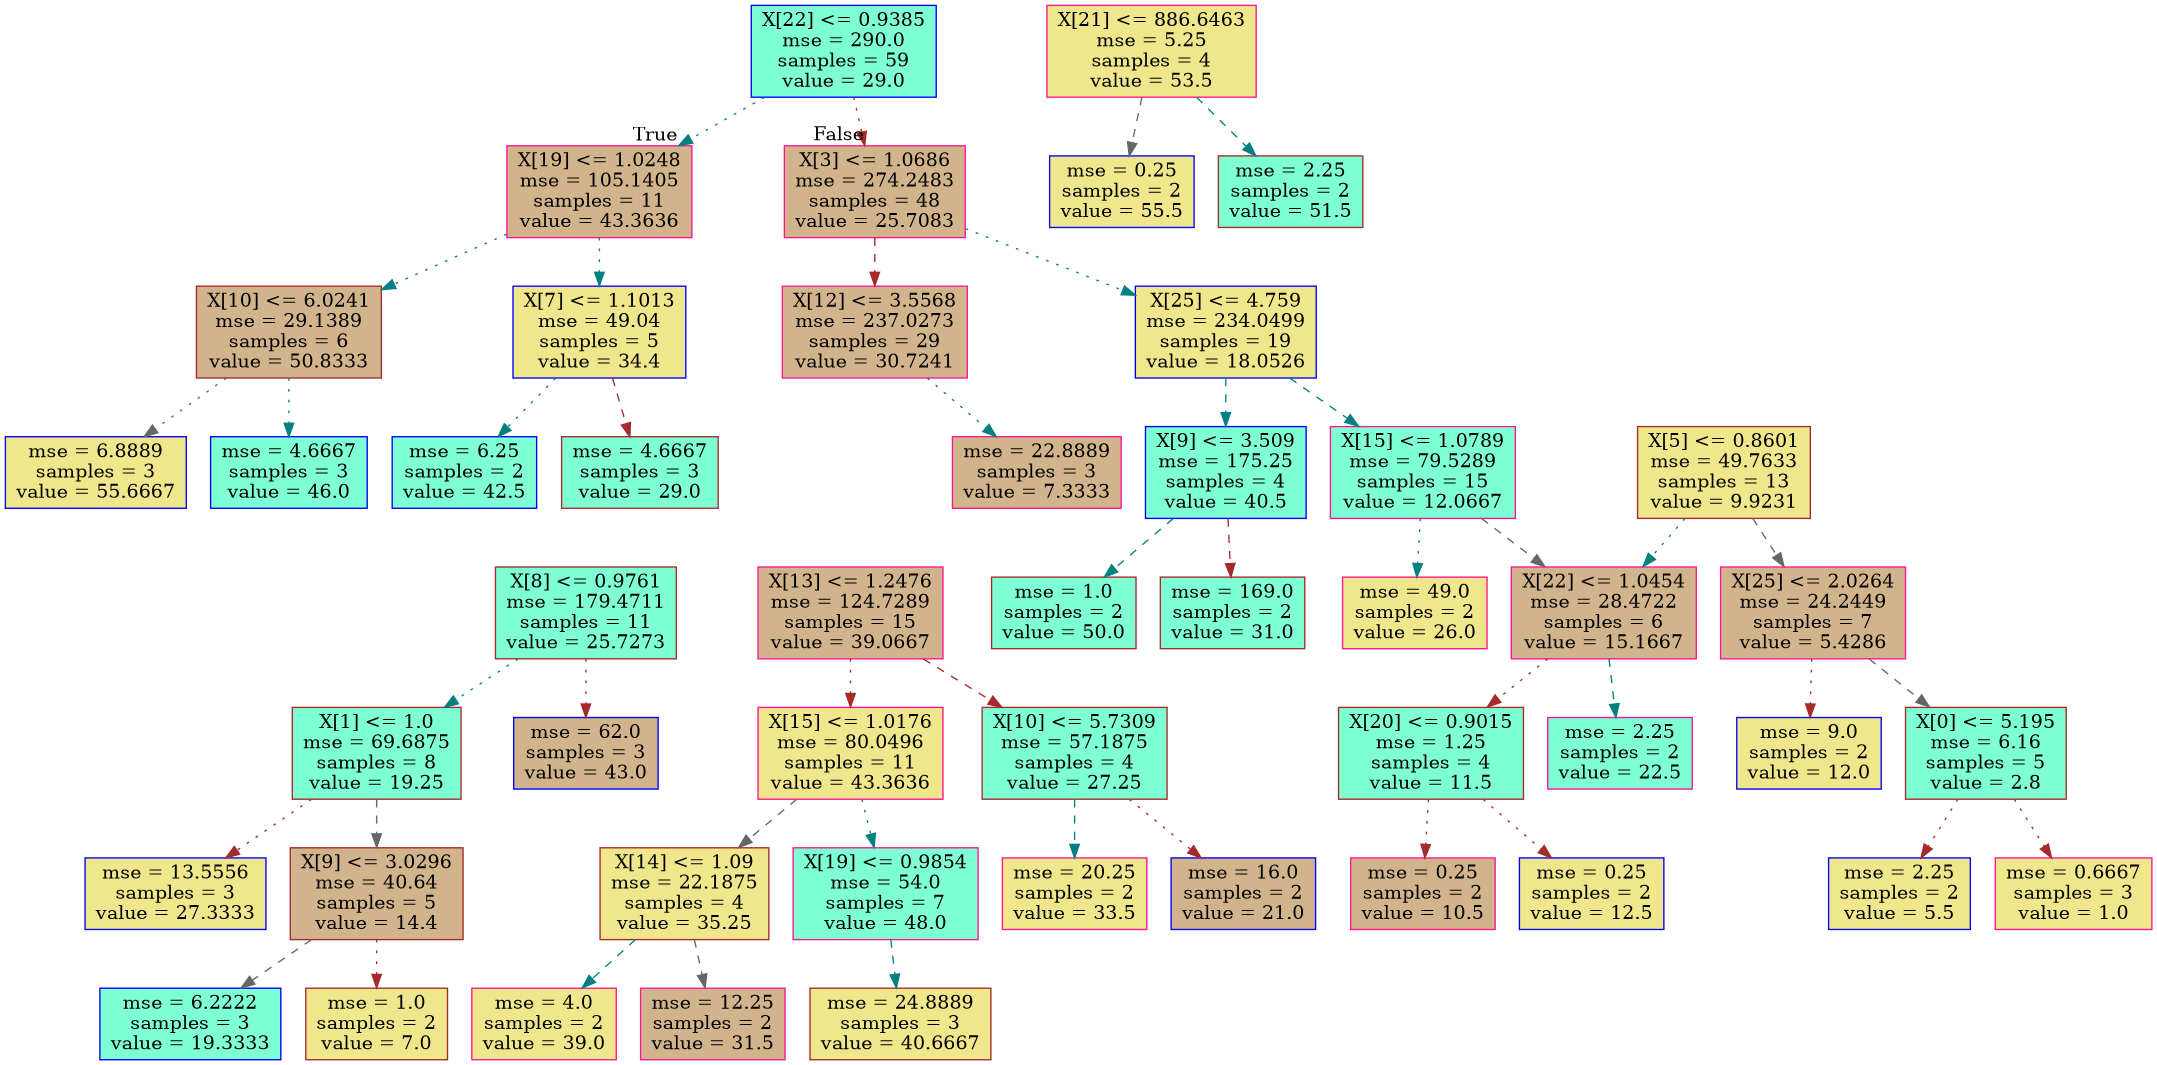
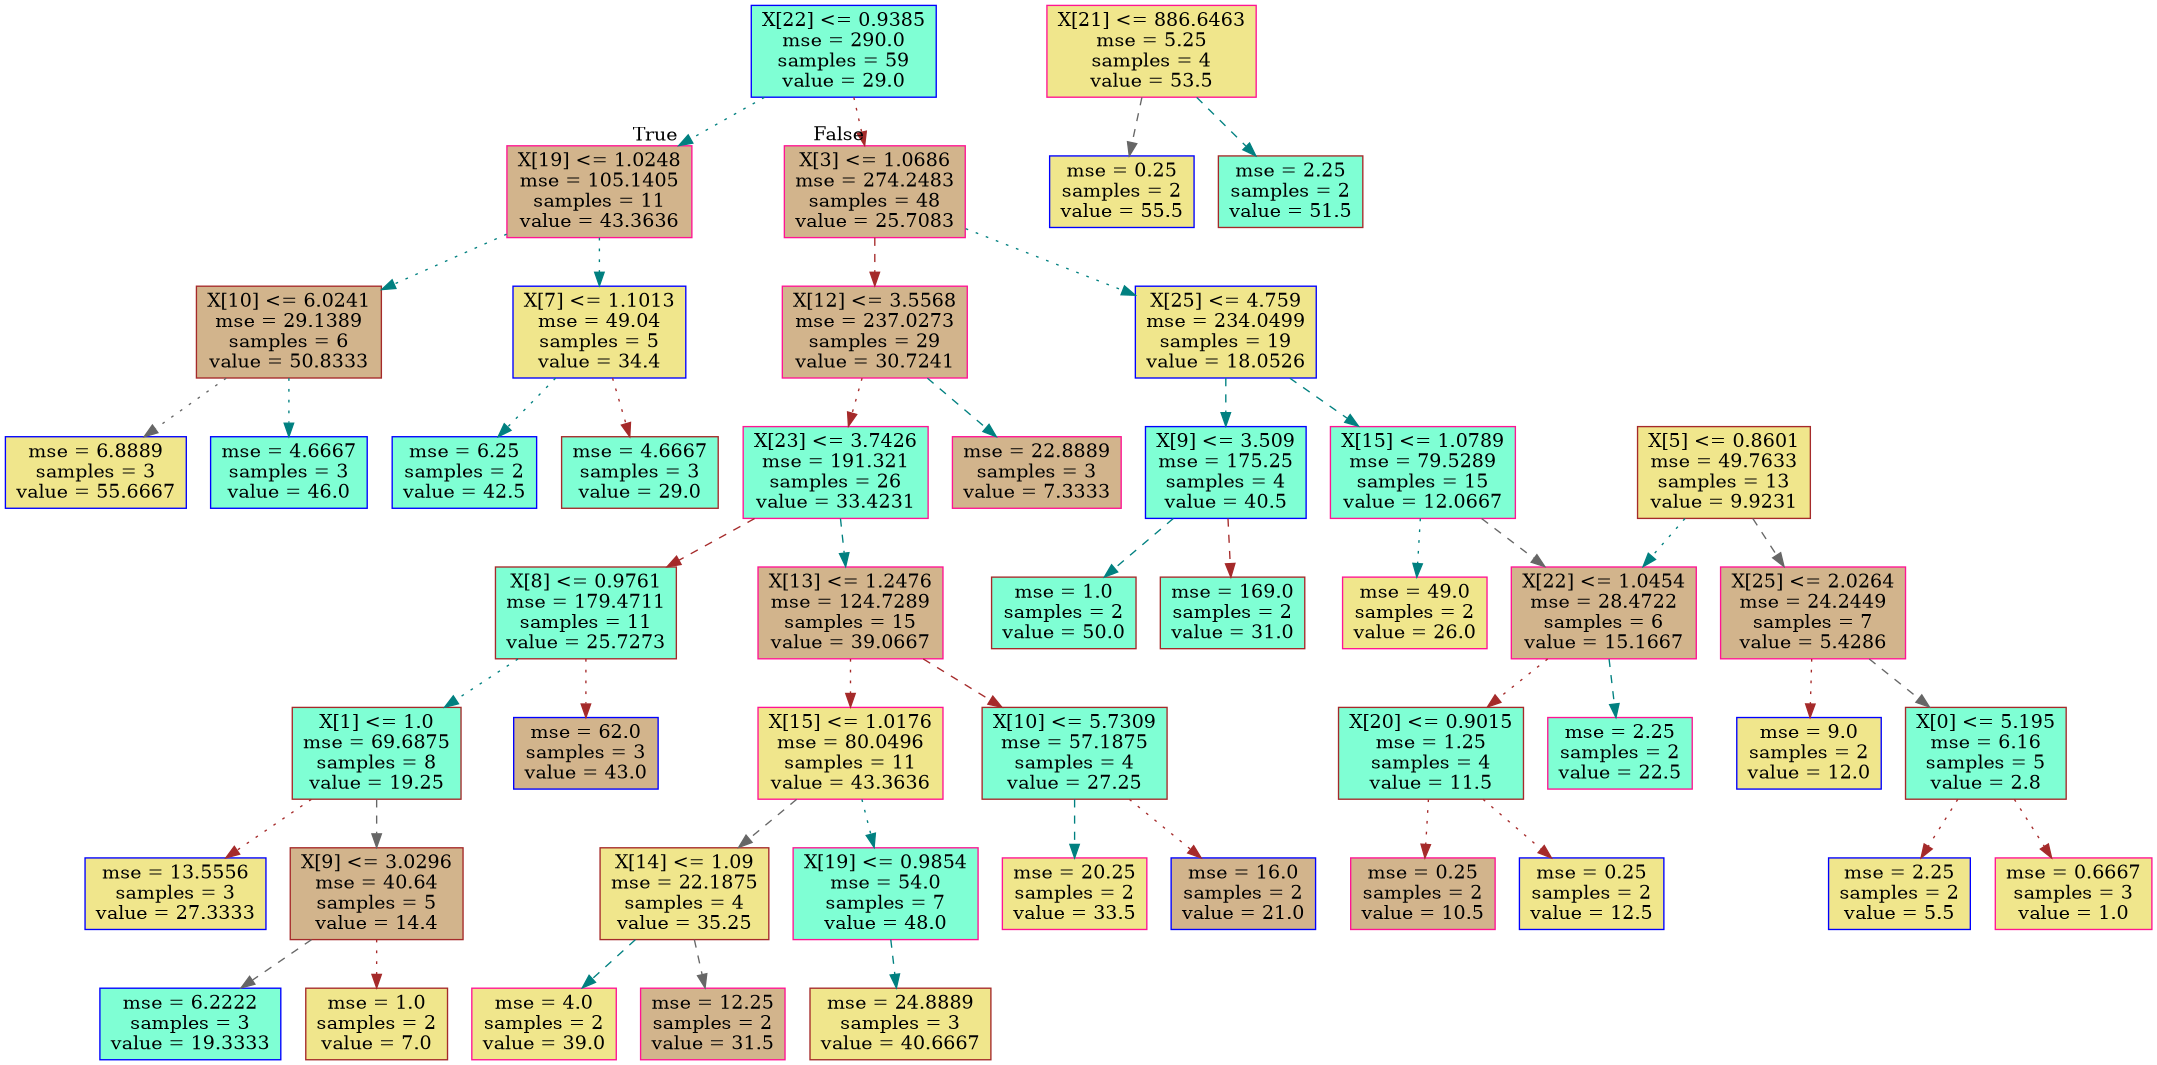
edge "X[7] <= 1.1013 mse = 49.04 samples = 5 value = 34.4" -> "mse = 4.6667 samples = 3 value = 29.0": style dashed -> dotted
edge "X[12] <= 3.5568 mse = 237.0273 samples = 29 value = 30.7241" -> "mse = 22.8889 samples = 3 value = 7.3333": style dotted -> dashed
node "X[23] <= 3.7426 mse = 191.321 samples = 26 value = 33.4231": added
